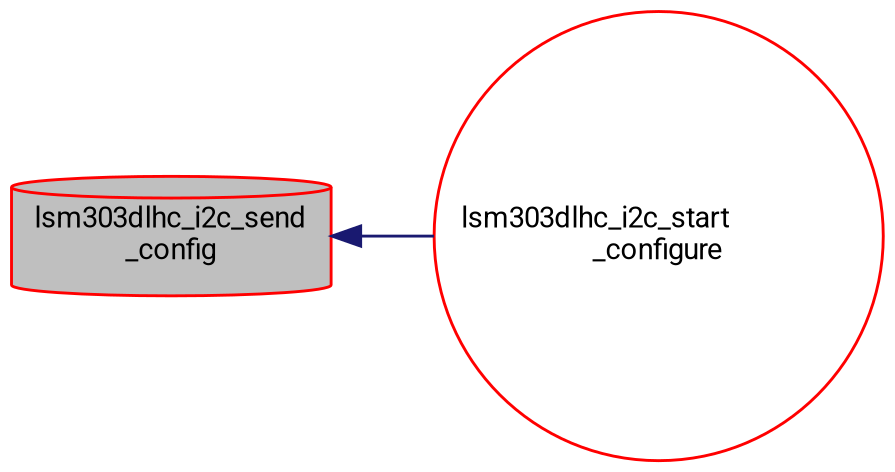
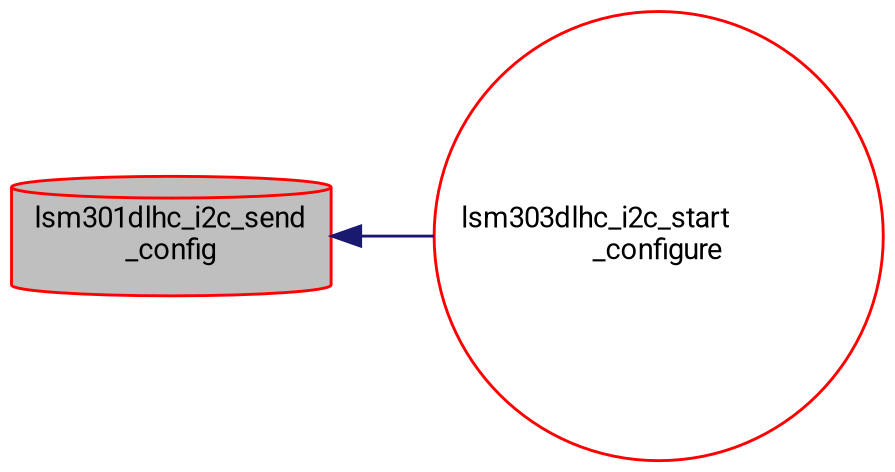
node "lsm303dlhc_i2c_send _config": label "lsm303dlhc_i2c_send _config" -> "lsm301dlhc_i2c_send _config"
